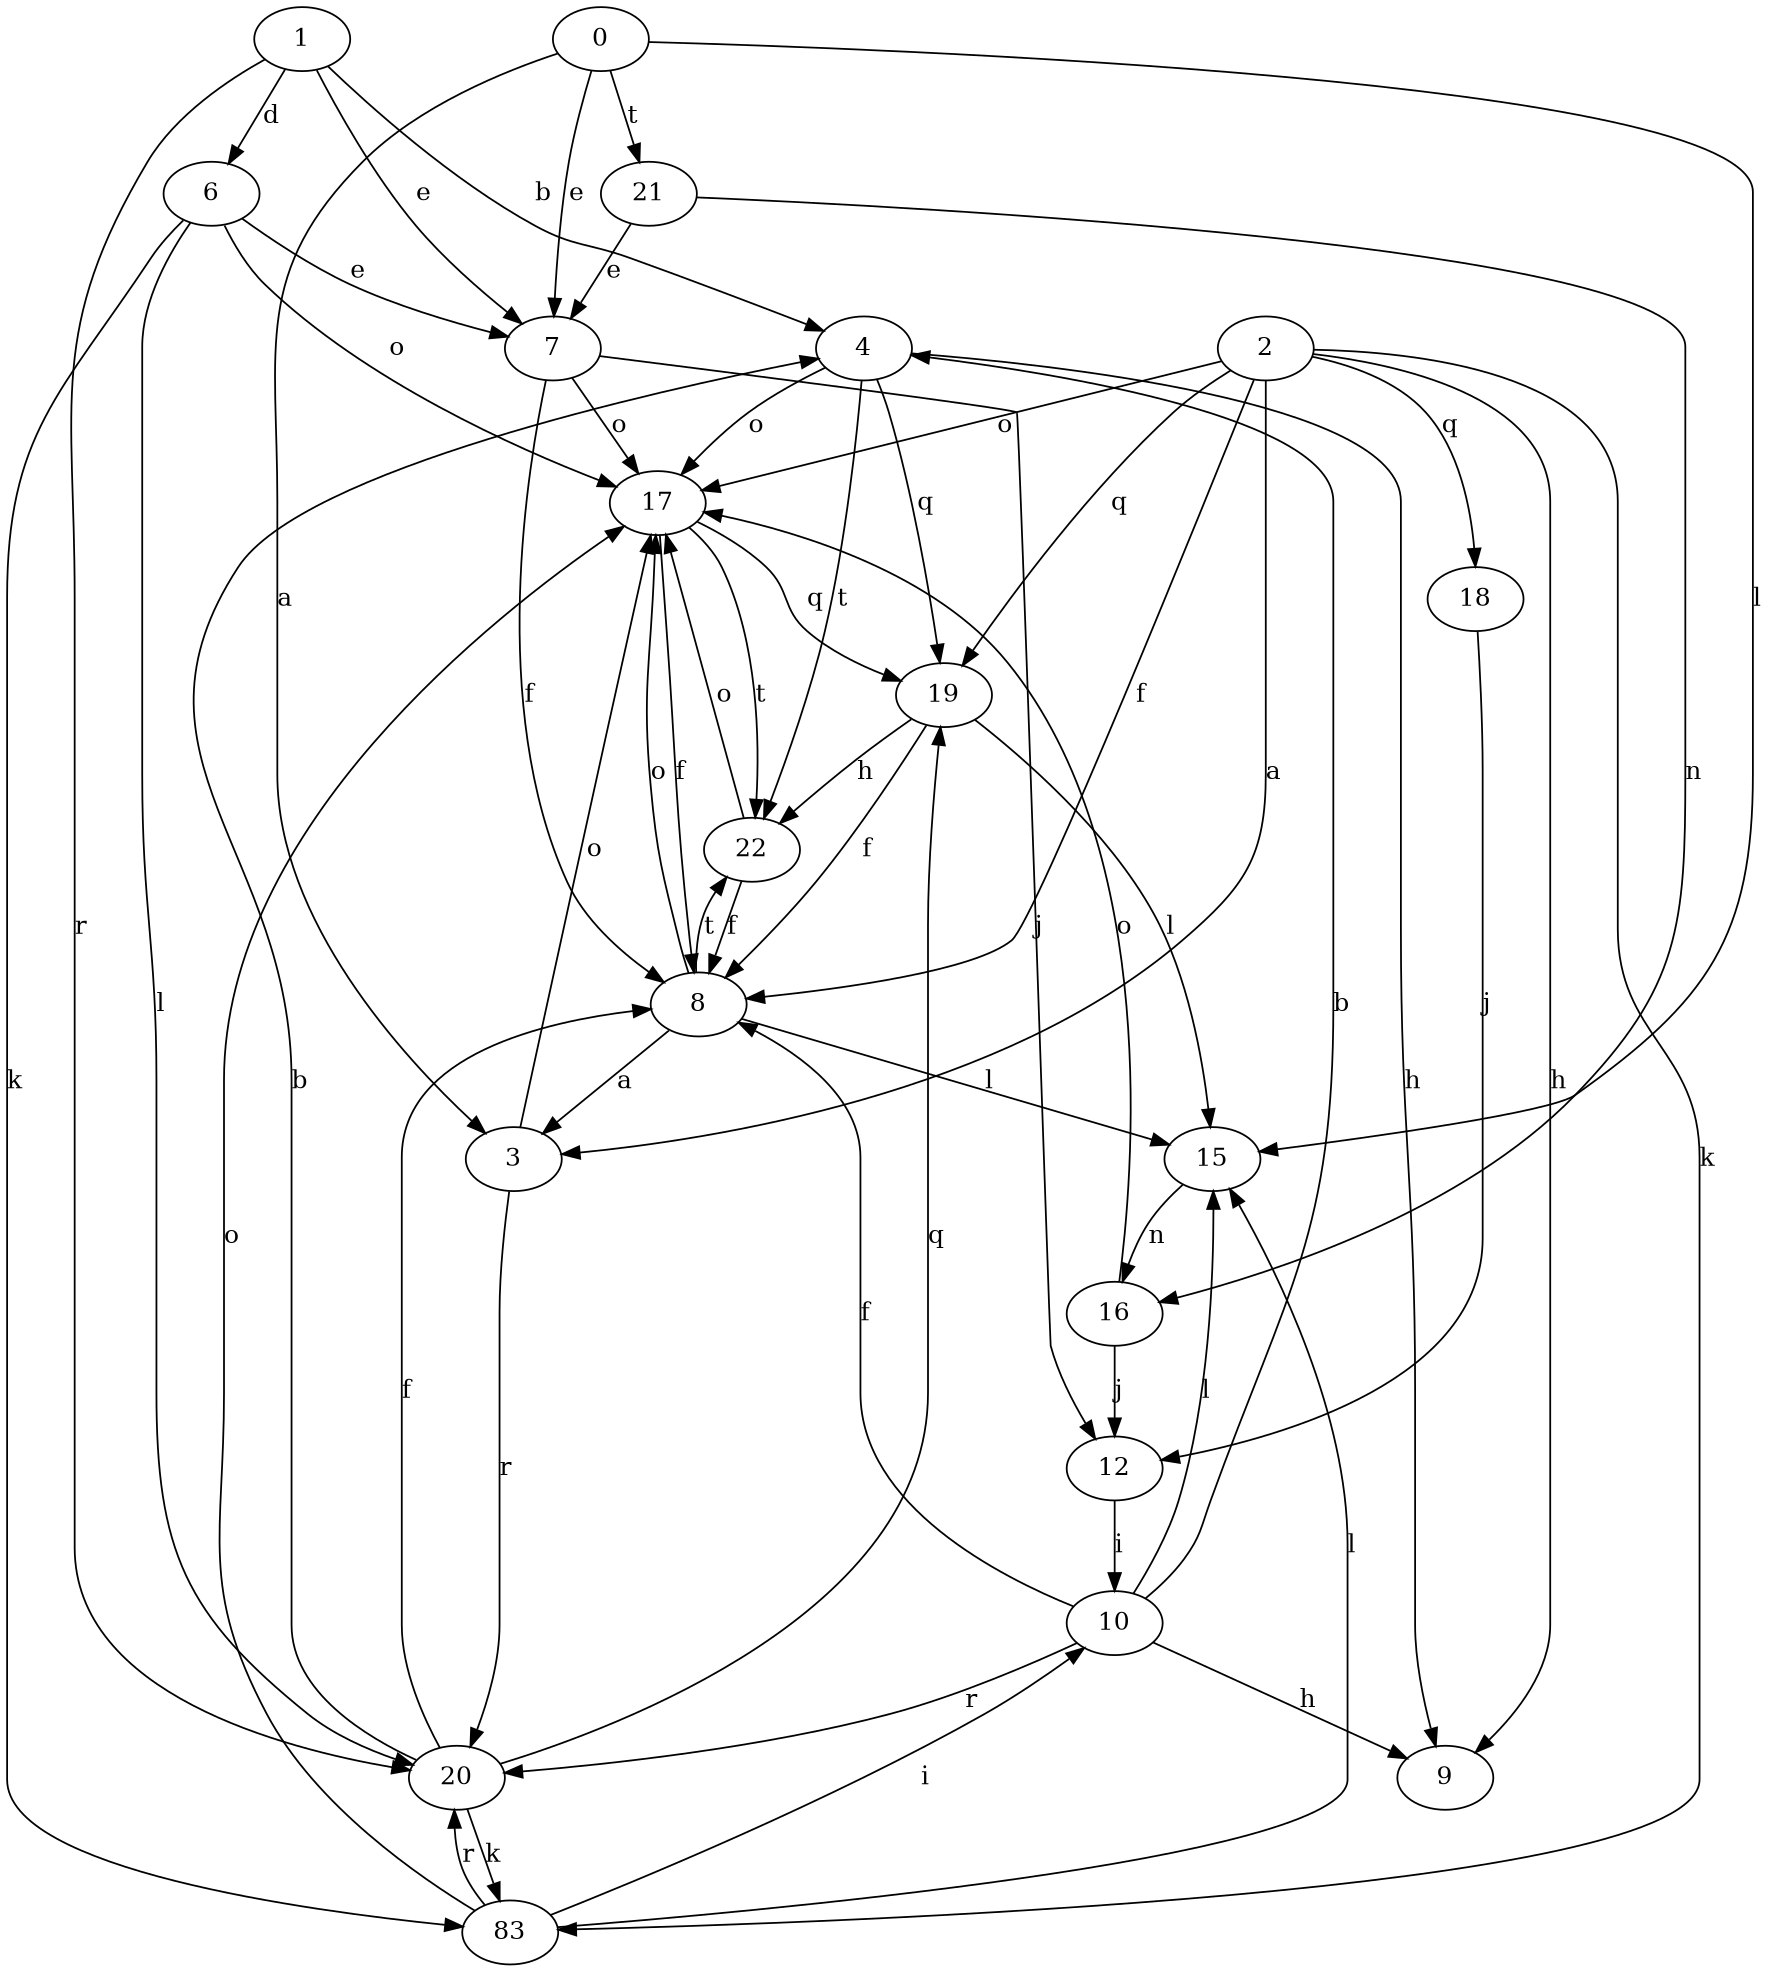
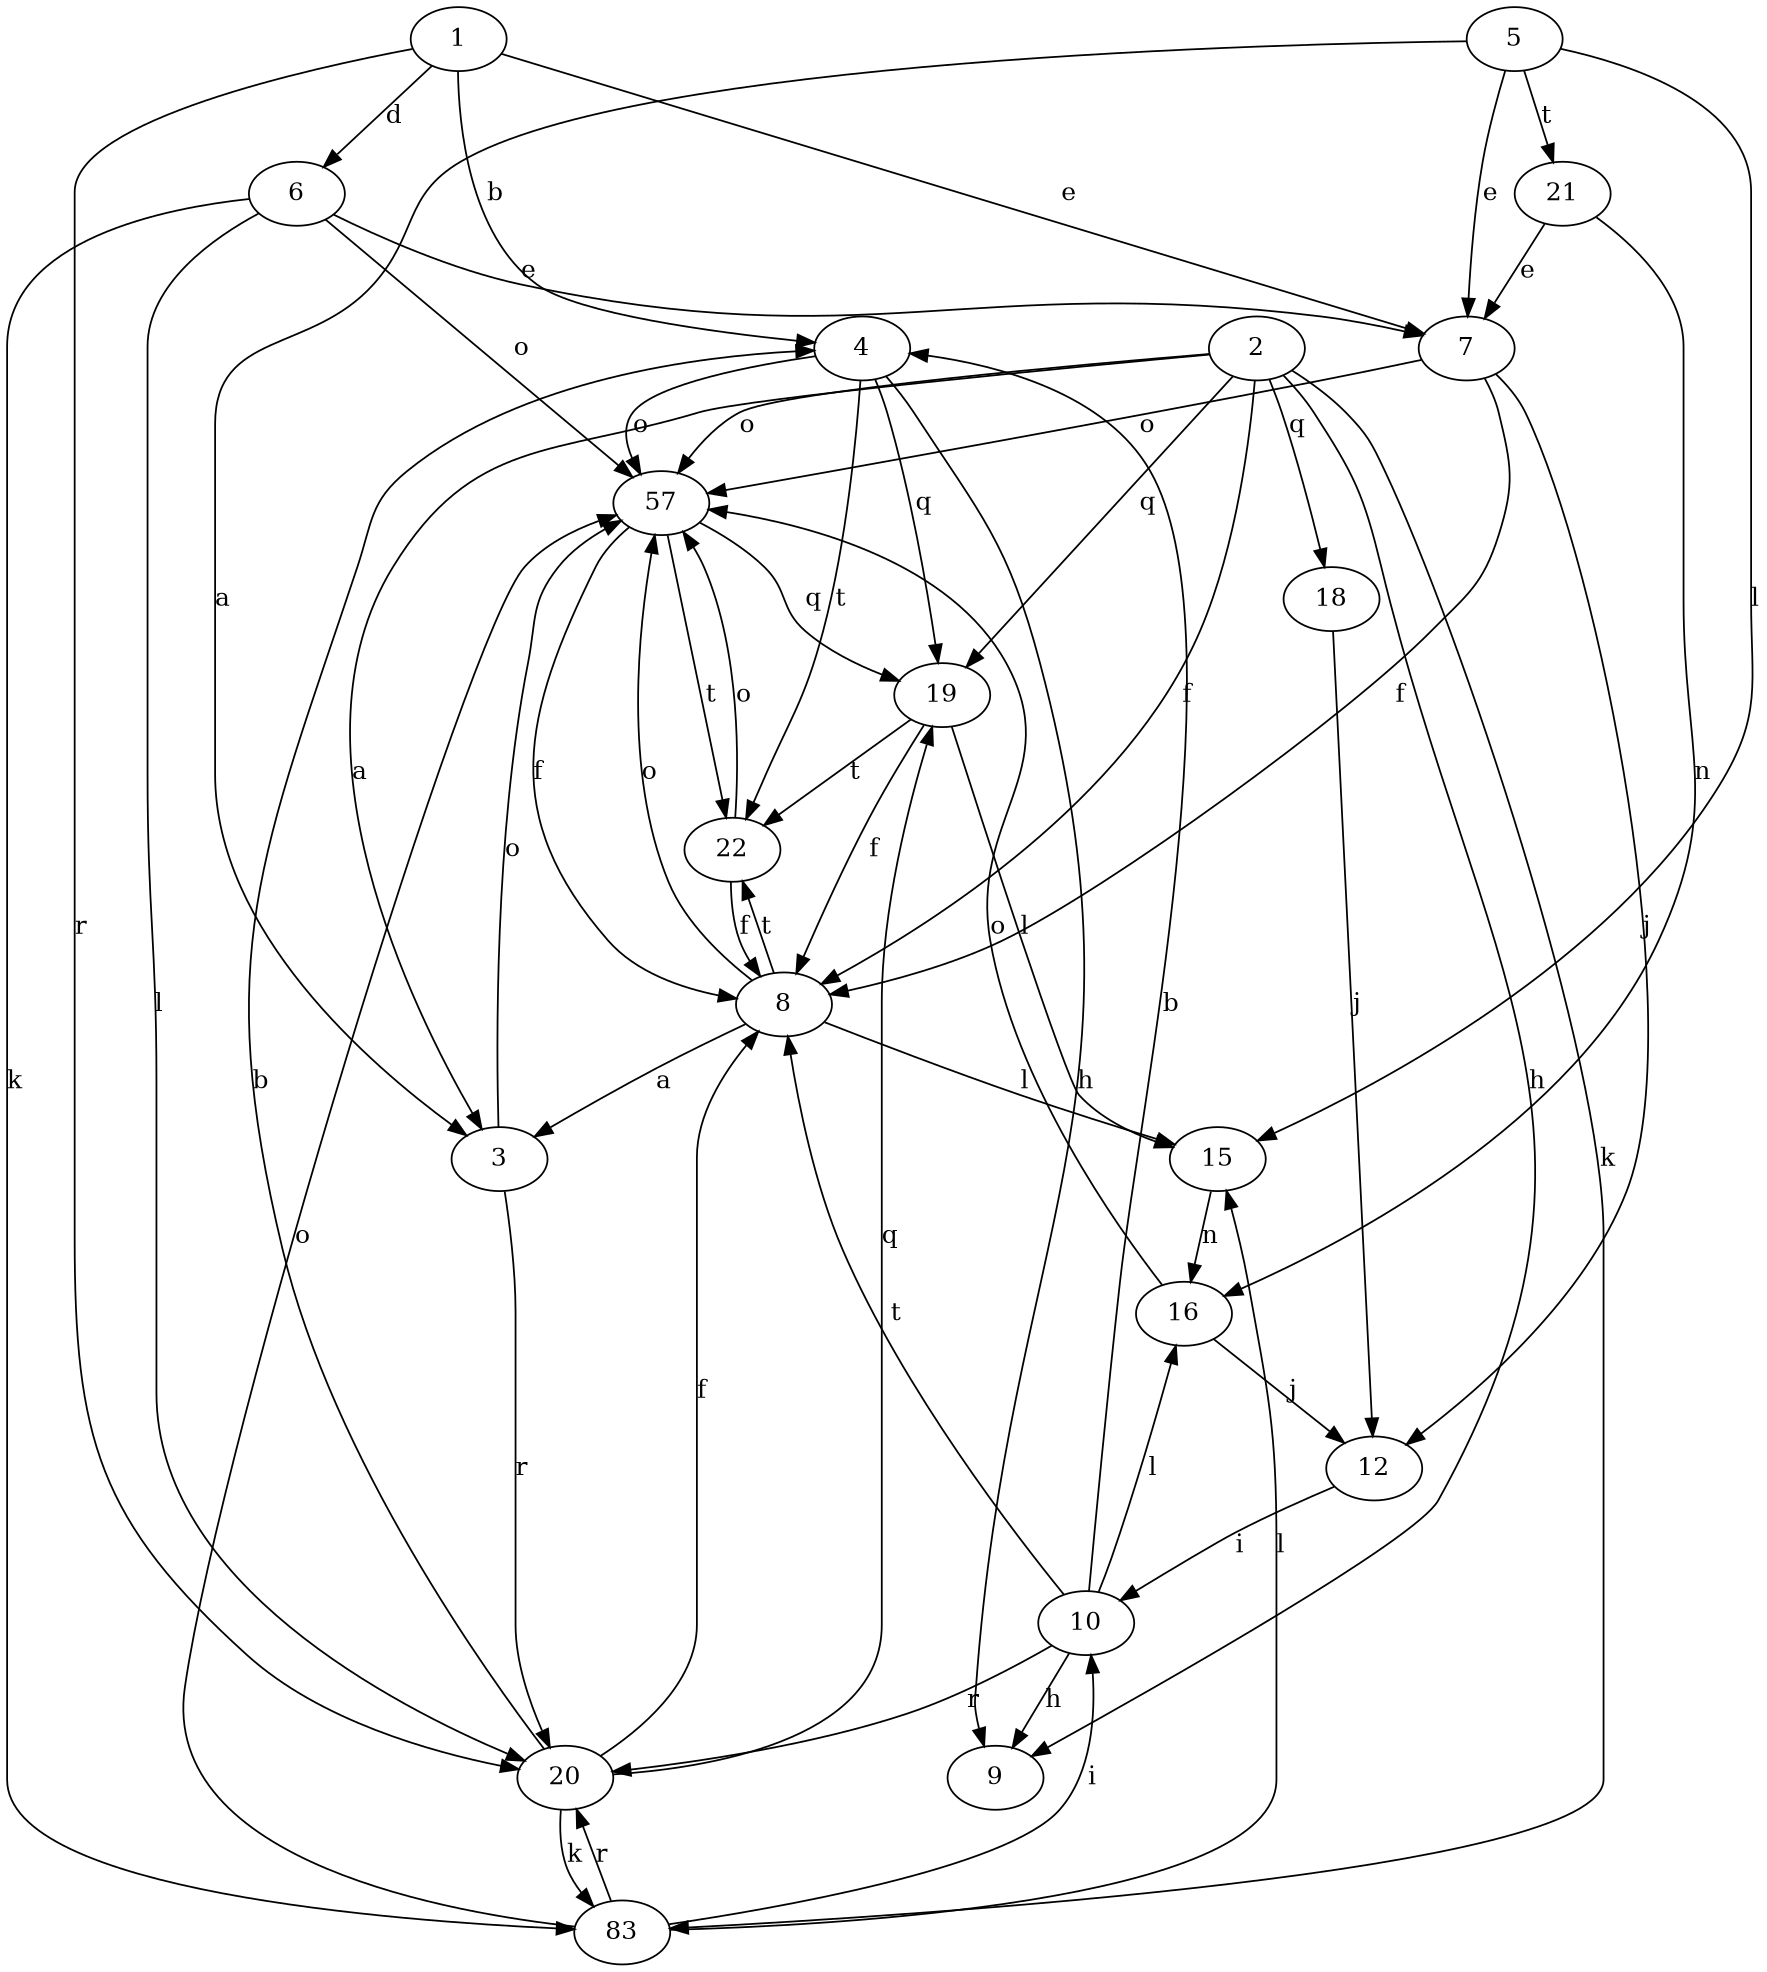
node "0": label "0" -> "5"
node "17": label "17" -> "57"
edge "19" -> "22": label "h" -> "t"
edge "10" -> "8": label "f" -> "t"
edge "10" -> "15": now "10" -> "16"
